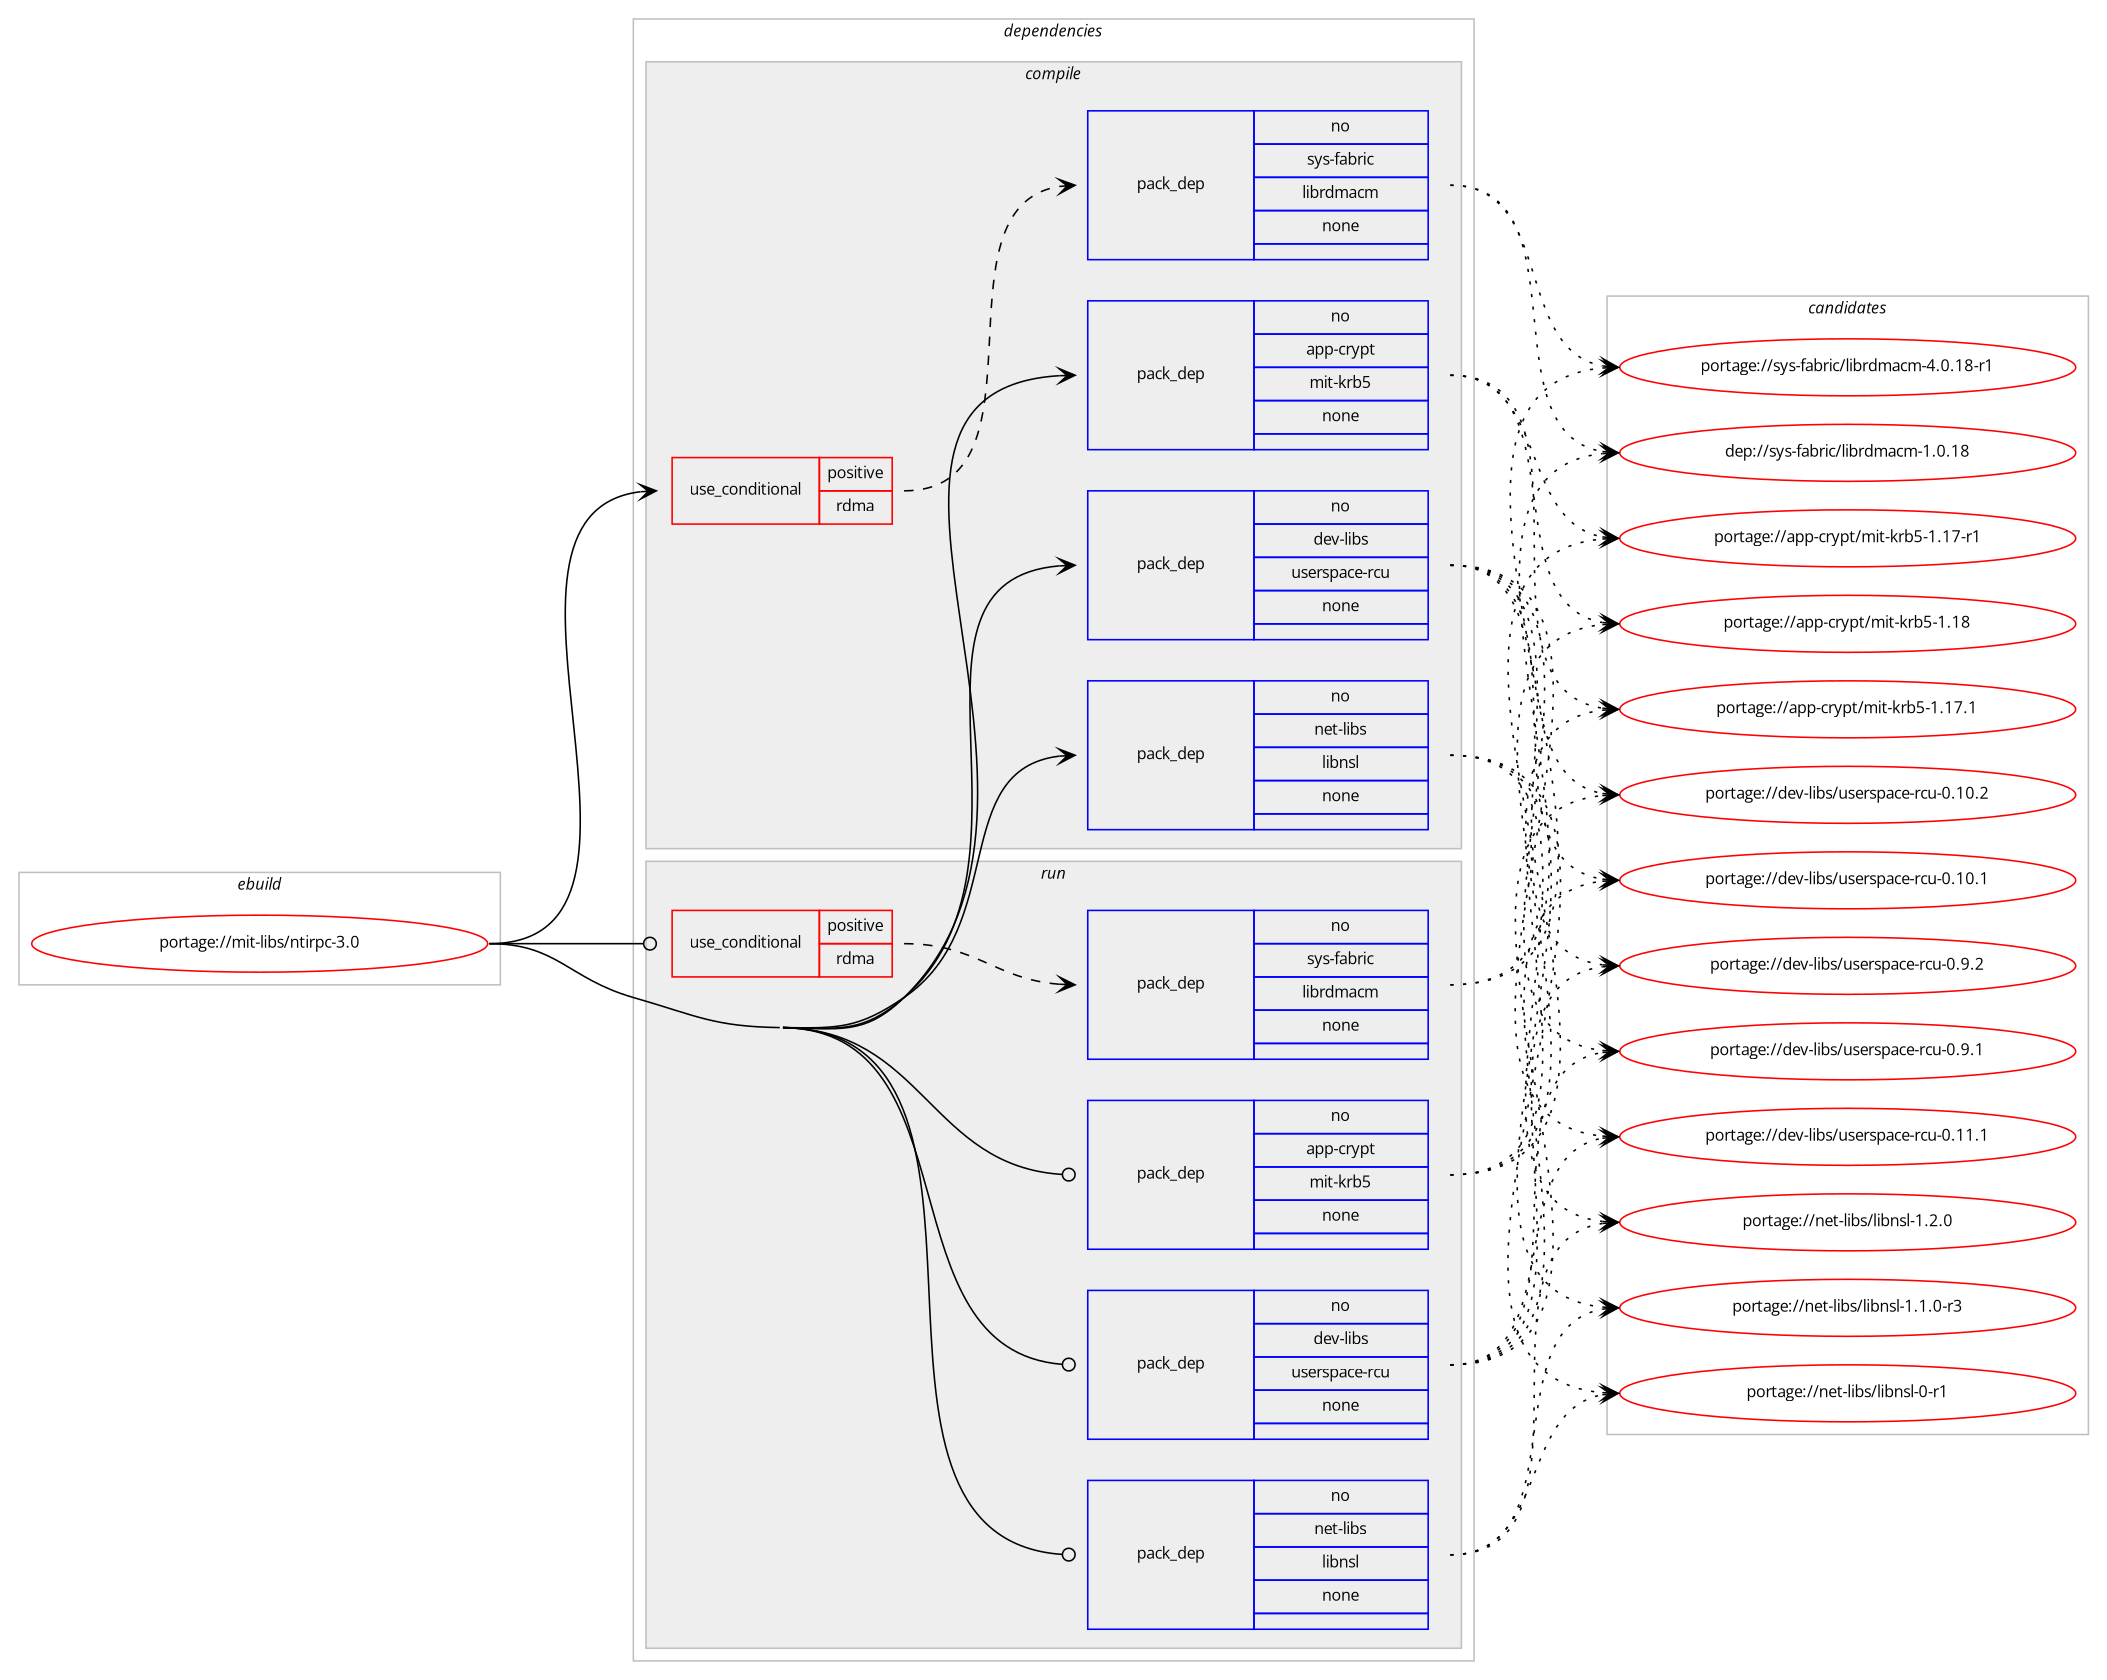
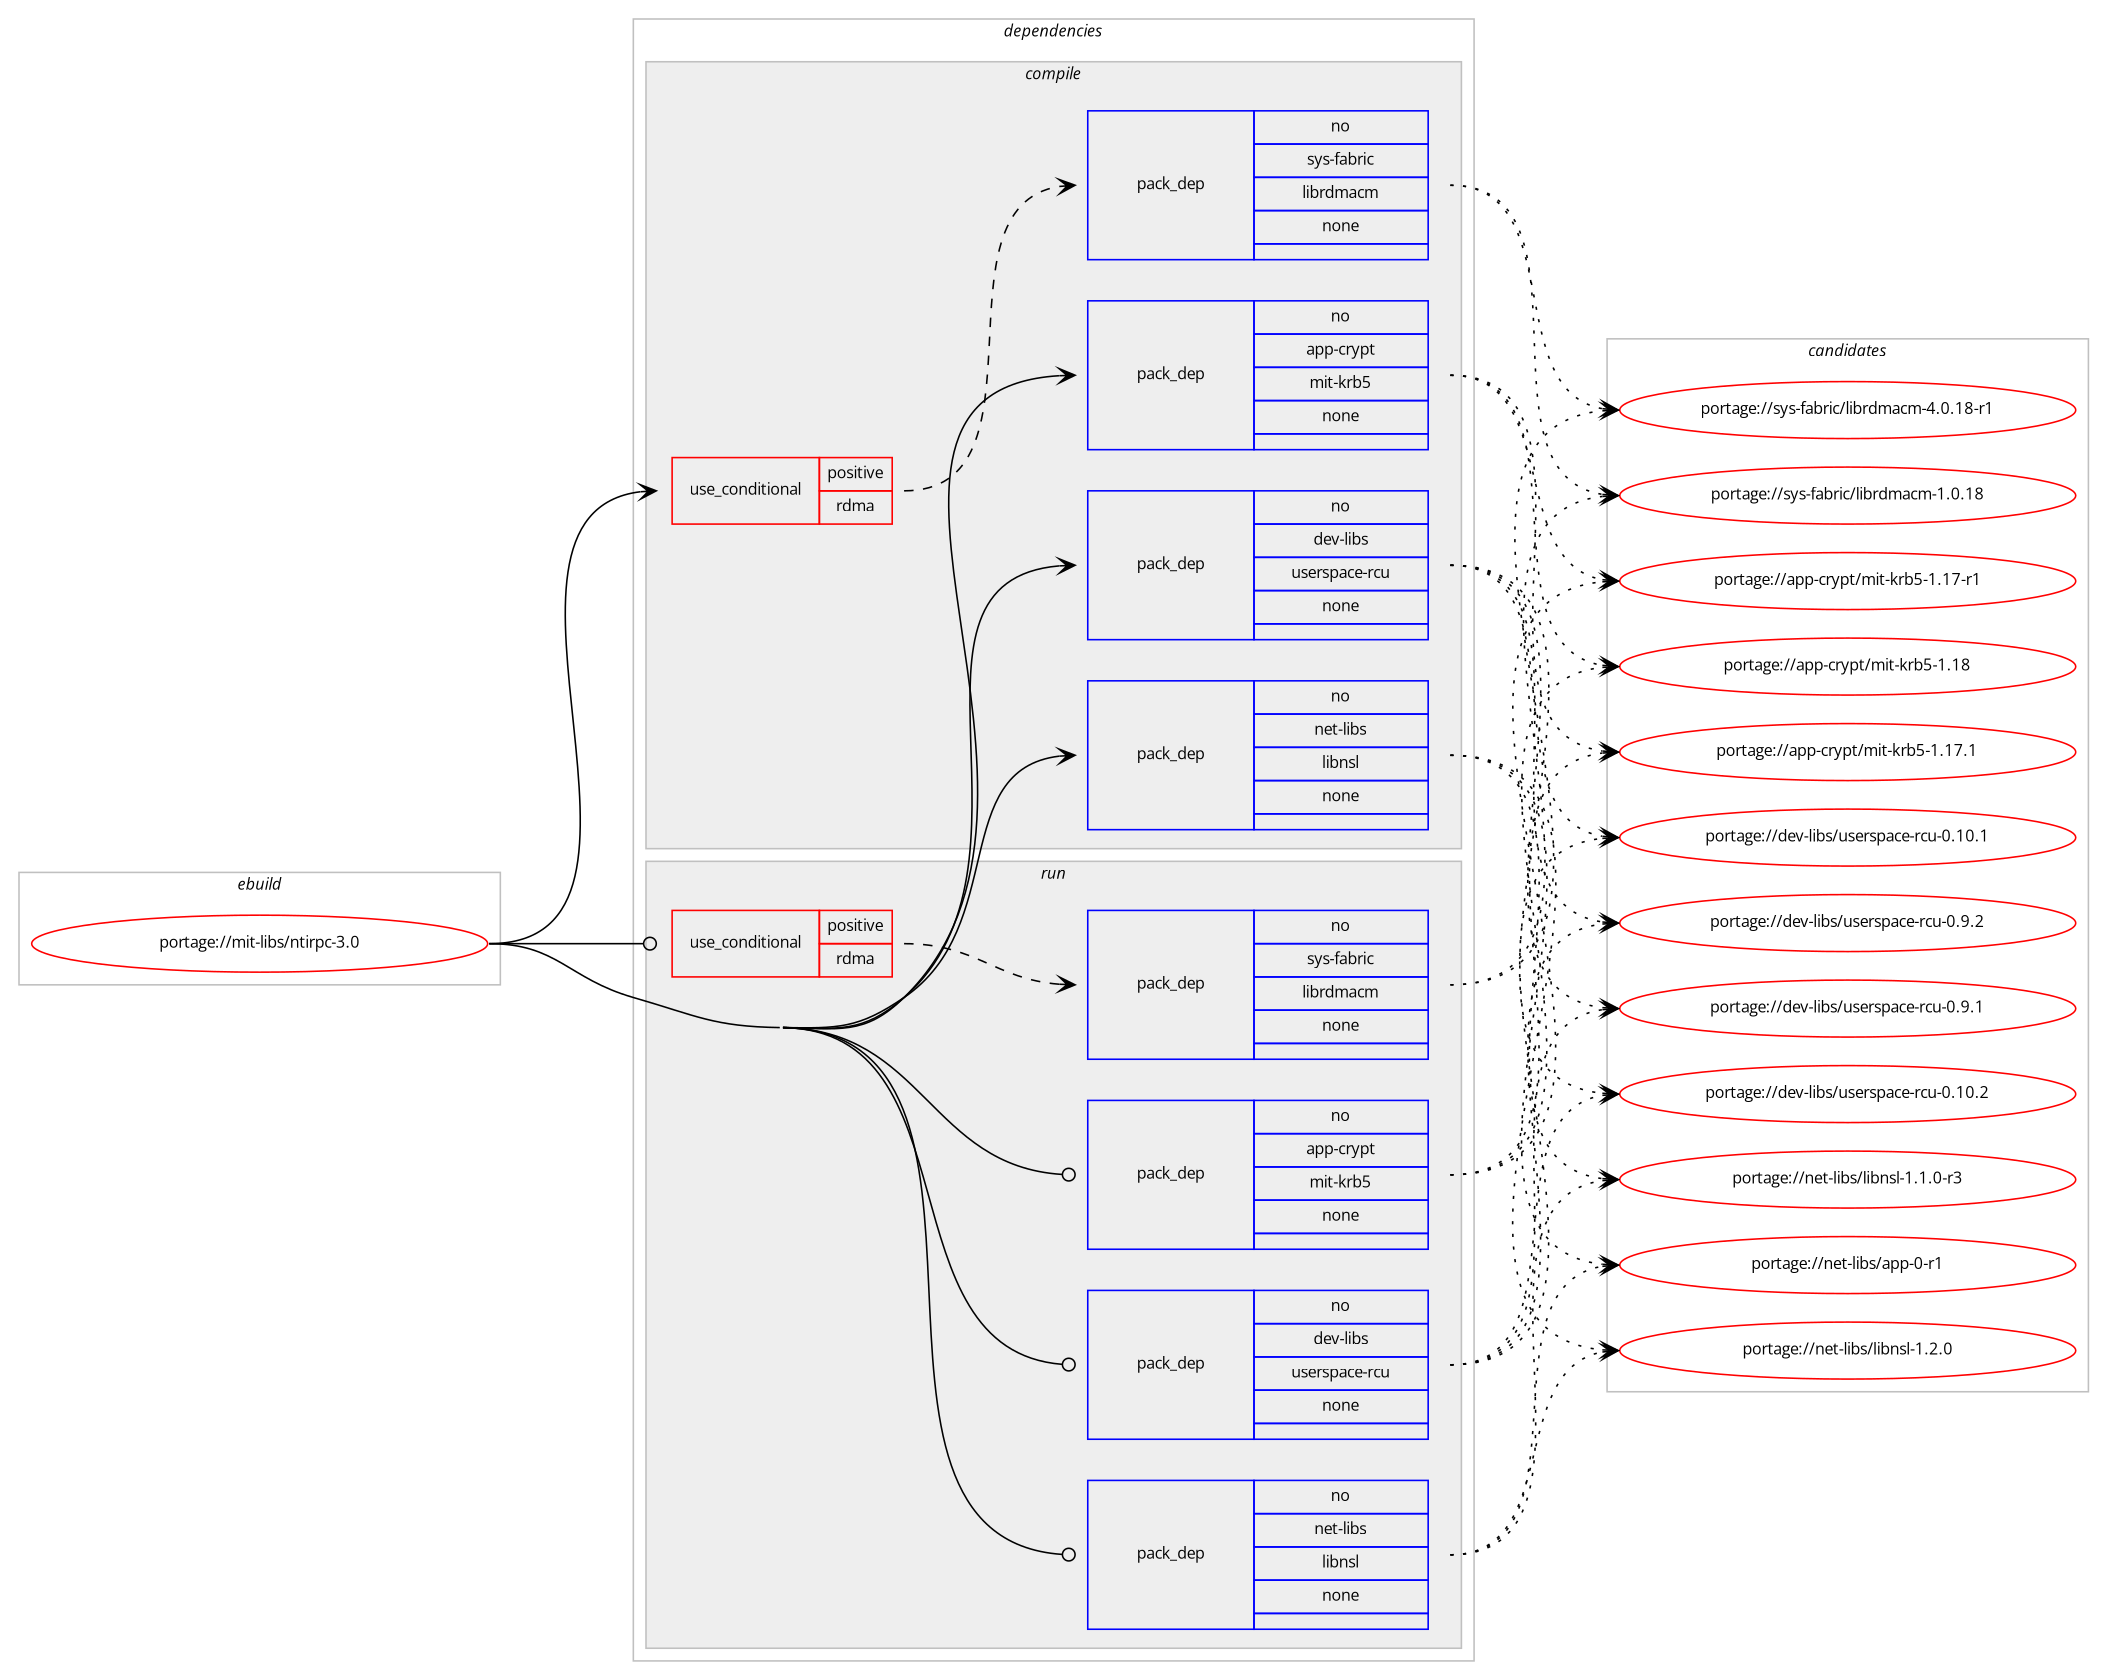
node "dep://sys-fabric/librdmacm-1.0.18": label "dep://sys-fabric/librdmacm-1.0.18" -> "portage://sys-fabric/librdmacm-1.0.18"
node "portage://dev-libs/userspace-rcu-0.11.1": removed
node "portage://net-libs/libnsl-0-r1": label "portage://net-libs/libnsl-0-r1" -> "portage://net-libs/app-0-r1"
